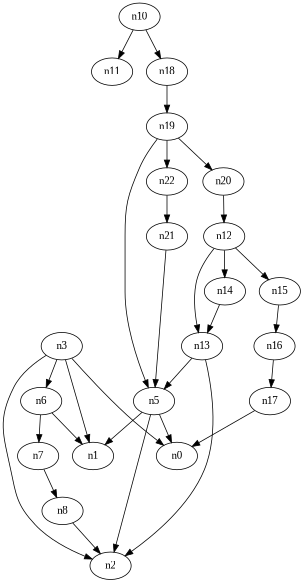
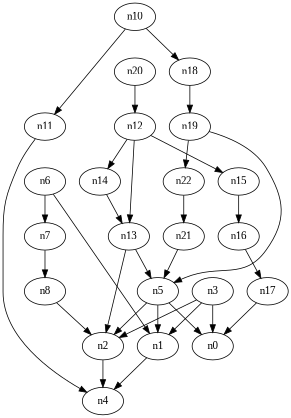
edge "n19" -> "n20": removed
edge "n3" -> "n6": removed
node "n4": added
